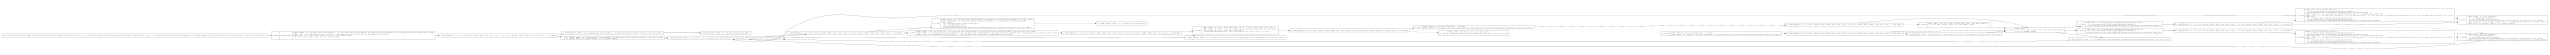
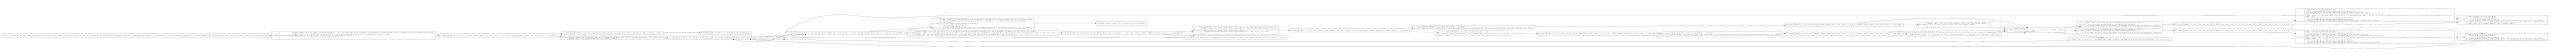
node "13: 0x0034": added
